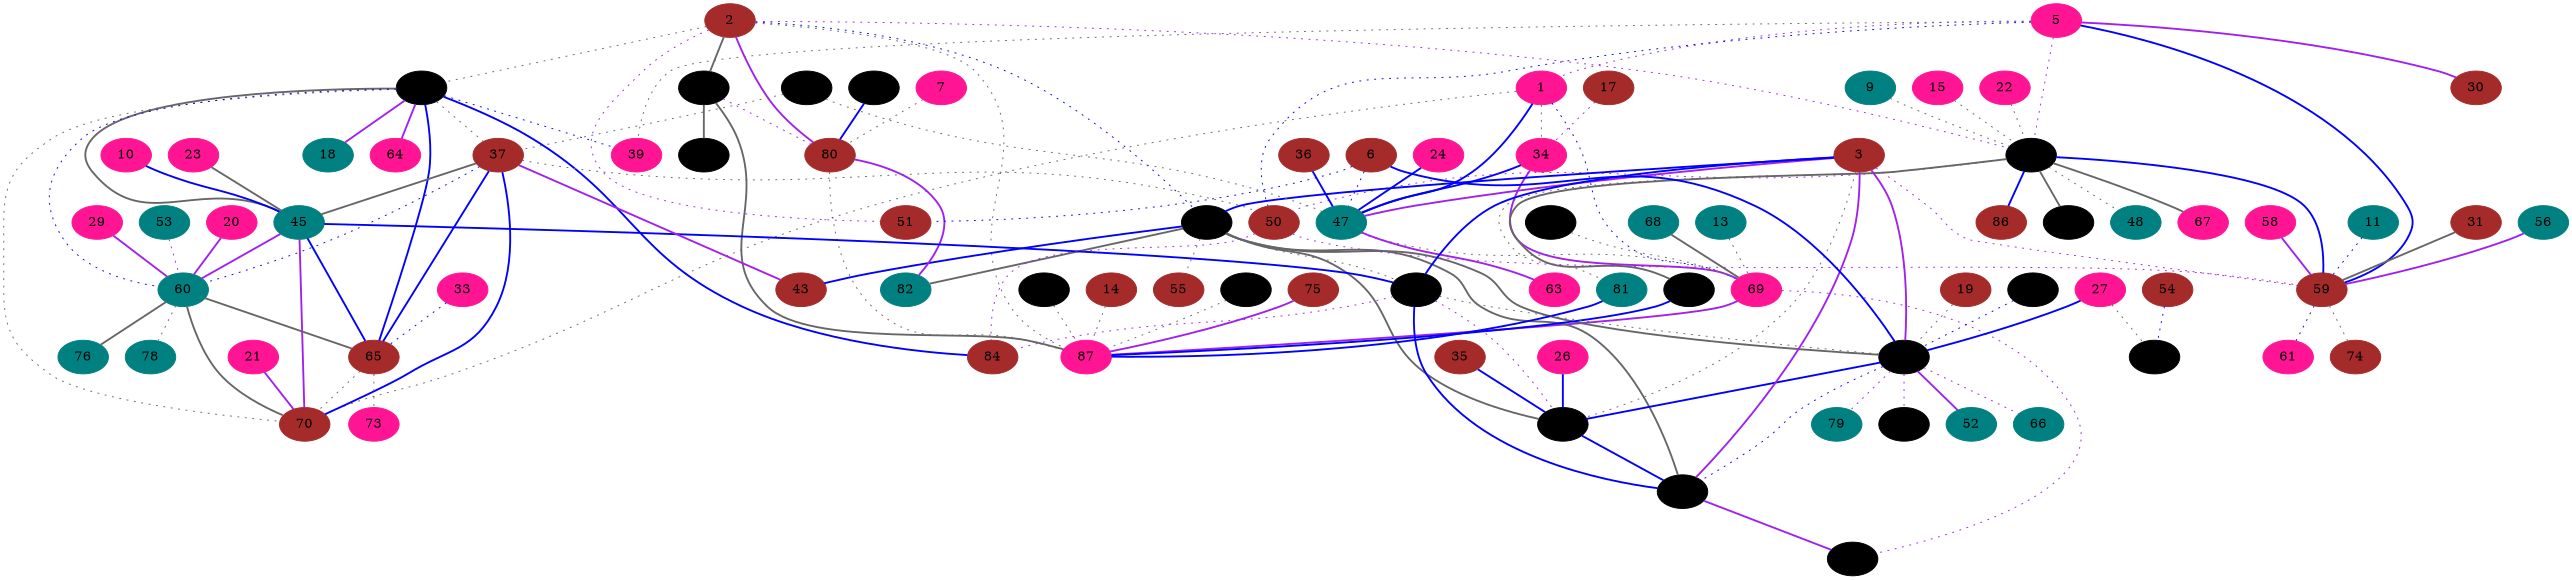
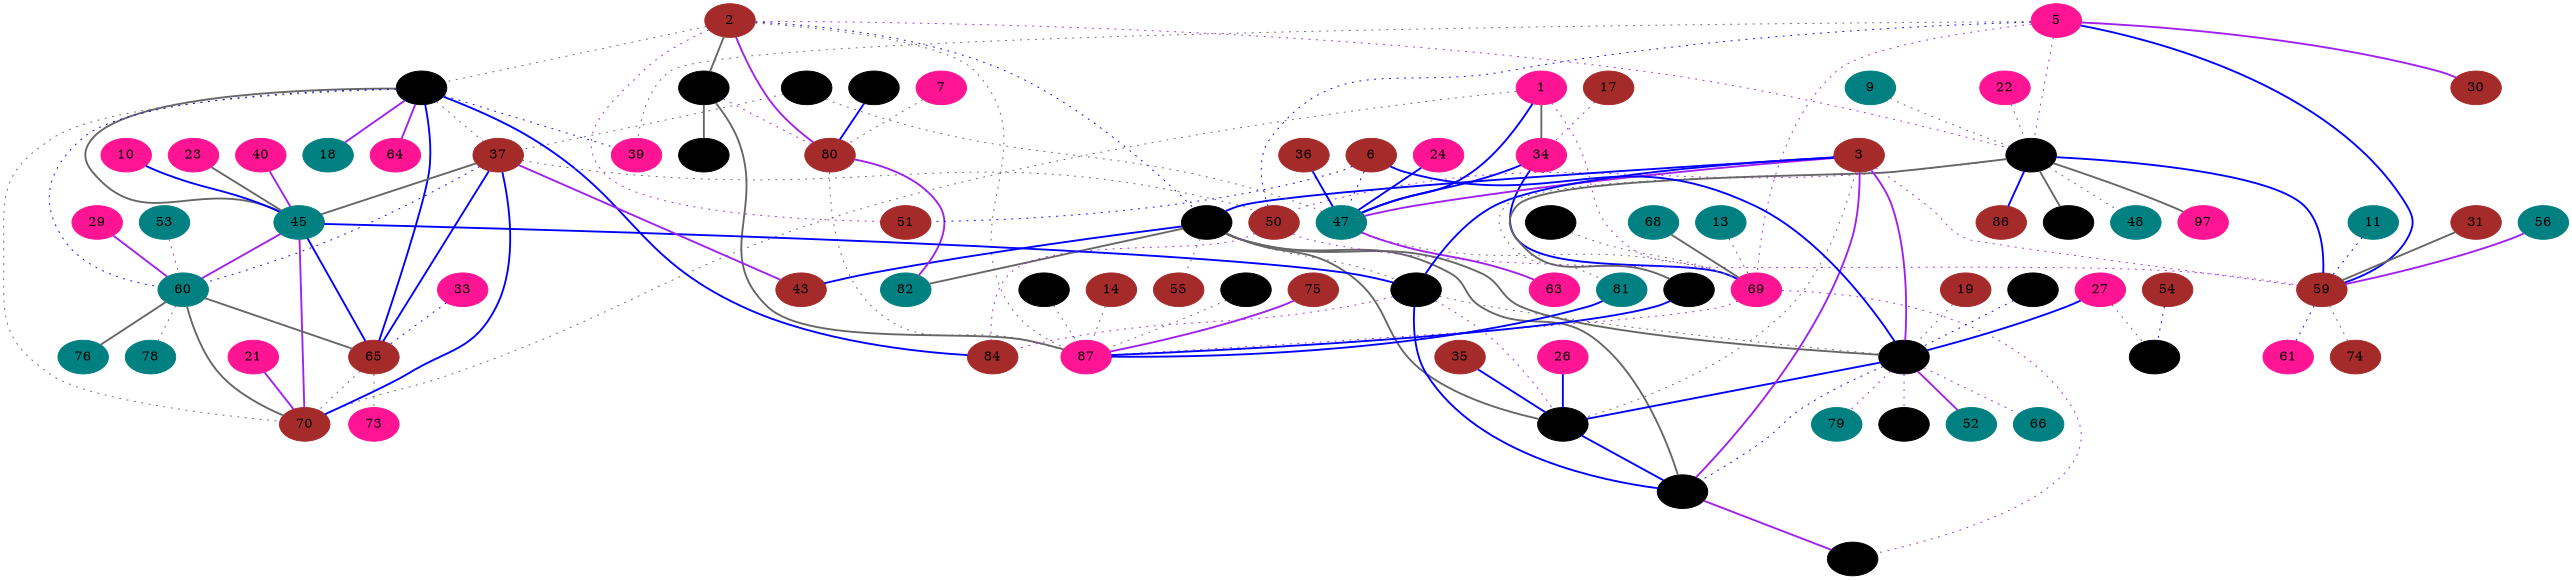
edge "5" -- "1": now "5" -- "69"
node "15": removed
edge "1" -- "34": style dotted -> bold
node "40": added
node "20": removed
node "67": label "67" -> "97"
node "58": removed
edge "1" -- "69": color blue -> purple
edge "34" -- "69": color purple -> blue
edge "69" -- "87": style bold -> dotted
